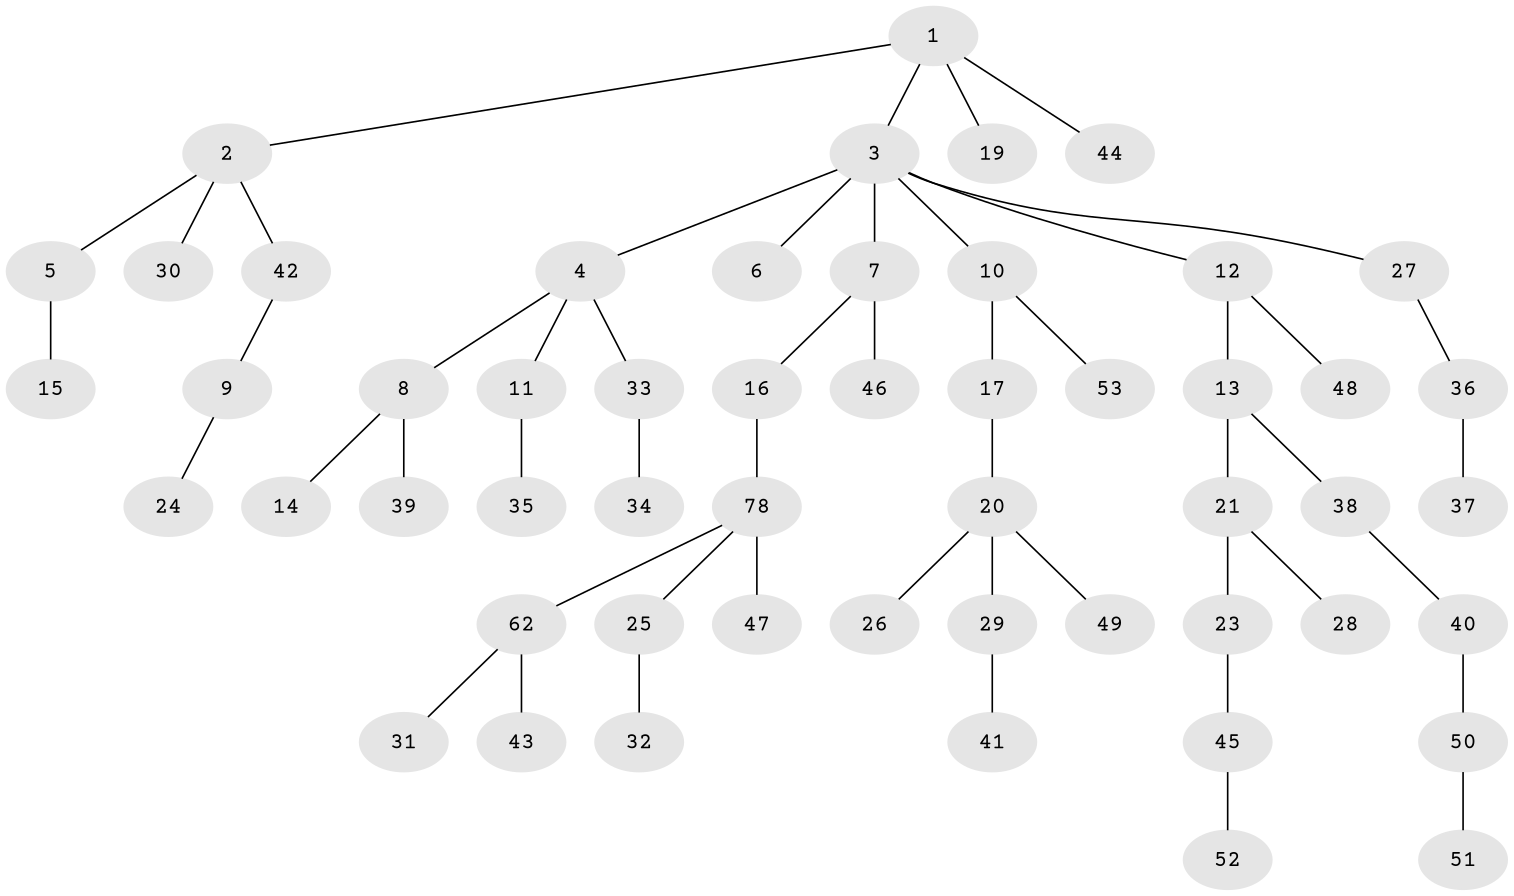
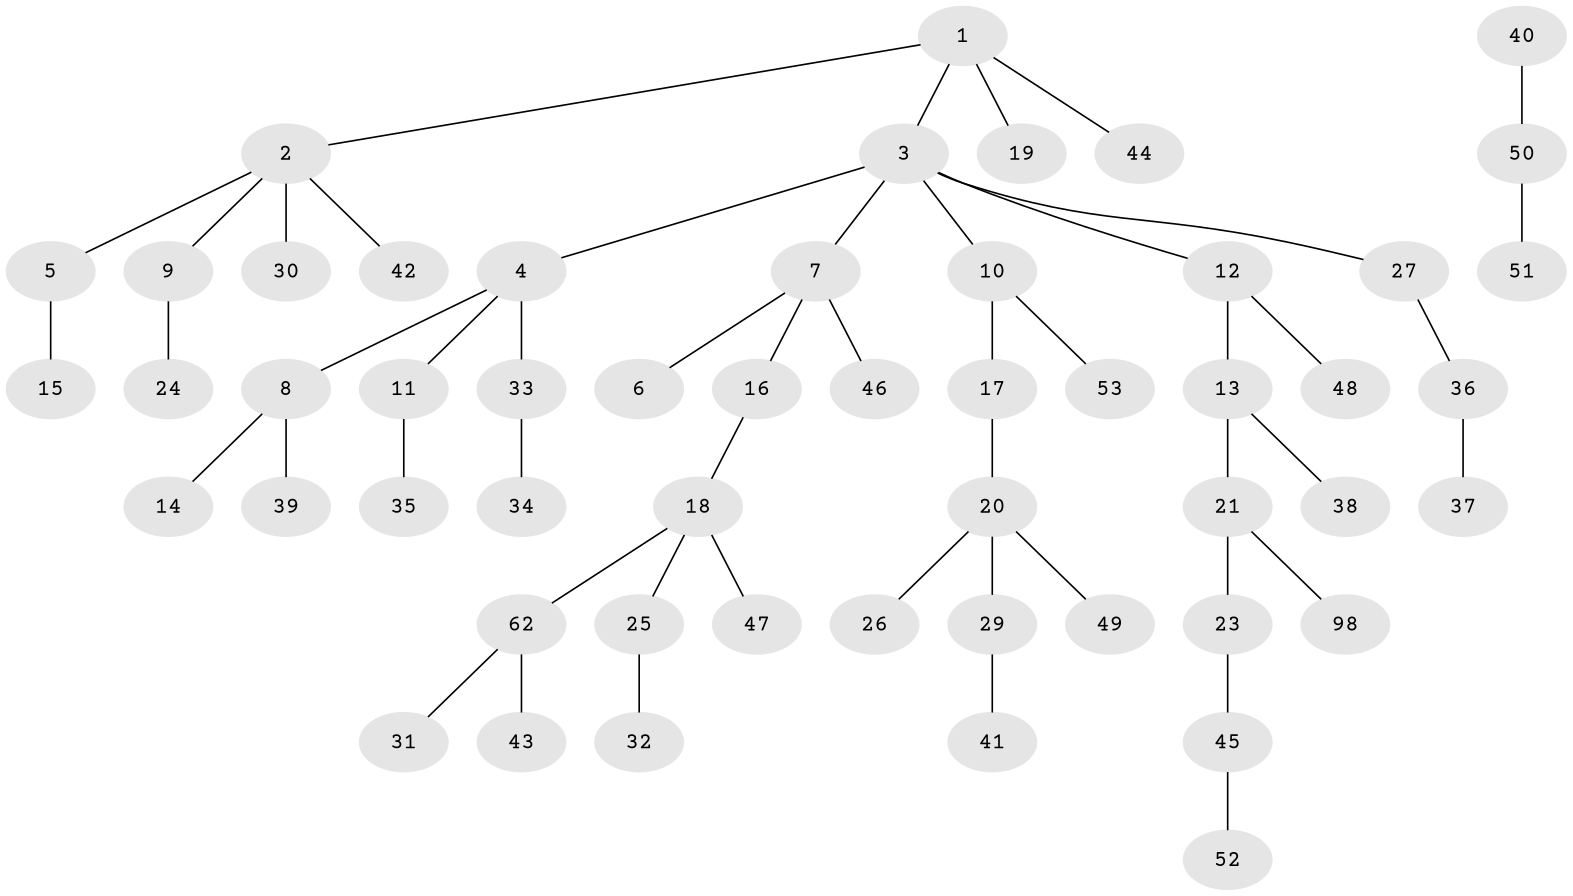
edge "3" -- "6": now "7" -- "6"
edge "42" -- "9": now "2" -- "9"
node "78": label "78" -> "18"
edge "38" -- "40": removed
node "28": label "28" -> "98"
